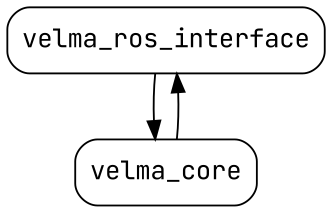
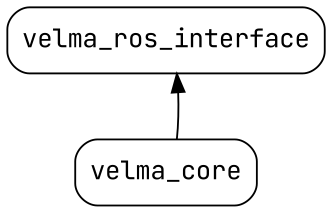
edge "velma_ros_interface" -> "velma_core": removed
